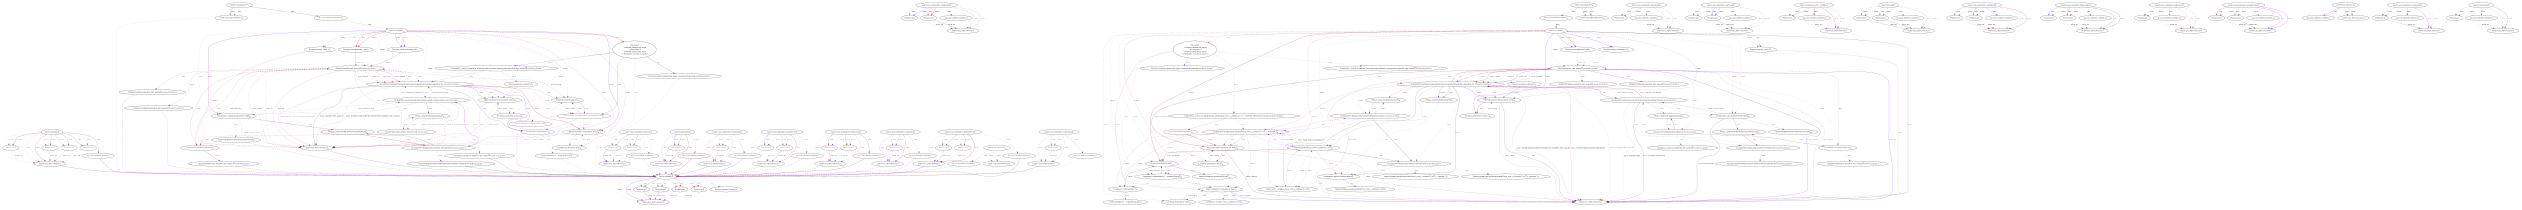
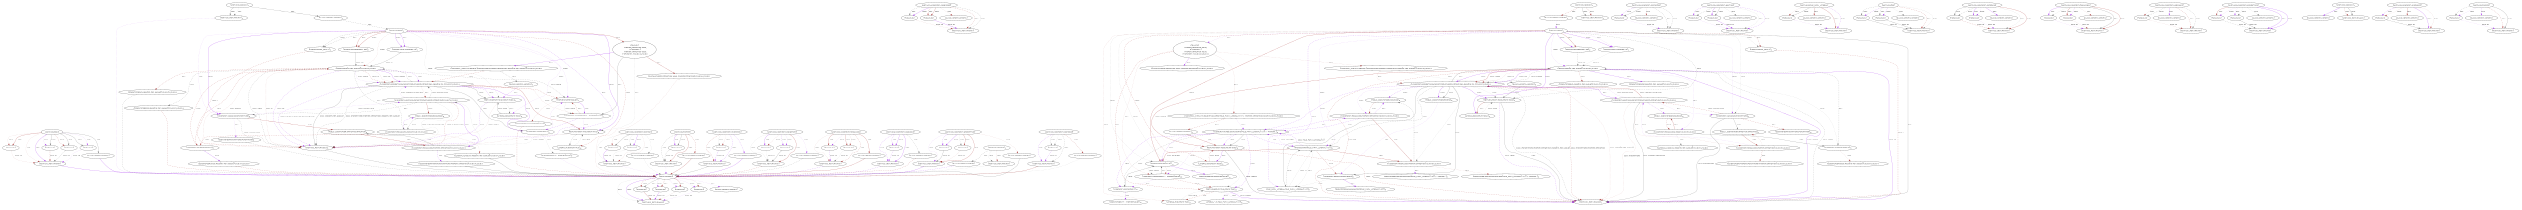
edge "<(<operator>.fieldAccess,FilePath::StringType)<SUB>8</SUB>>" -> "(<operator>.fieldAccess,value.find)": now "<(<operator>.fieldAccess,FilePath::StringType)<SUB>8</SUB>>" -> "(FIELD_IDENTIFIER,npos,npos)"
